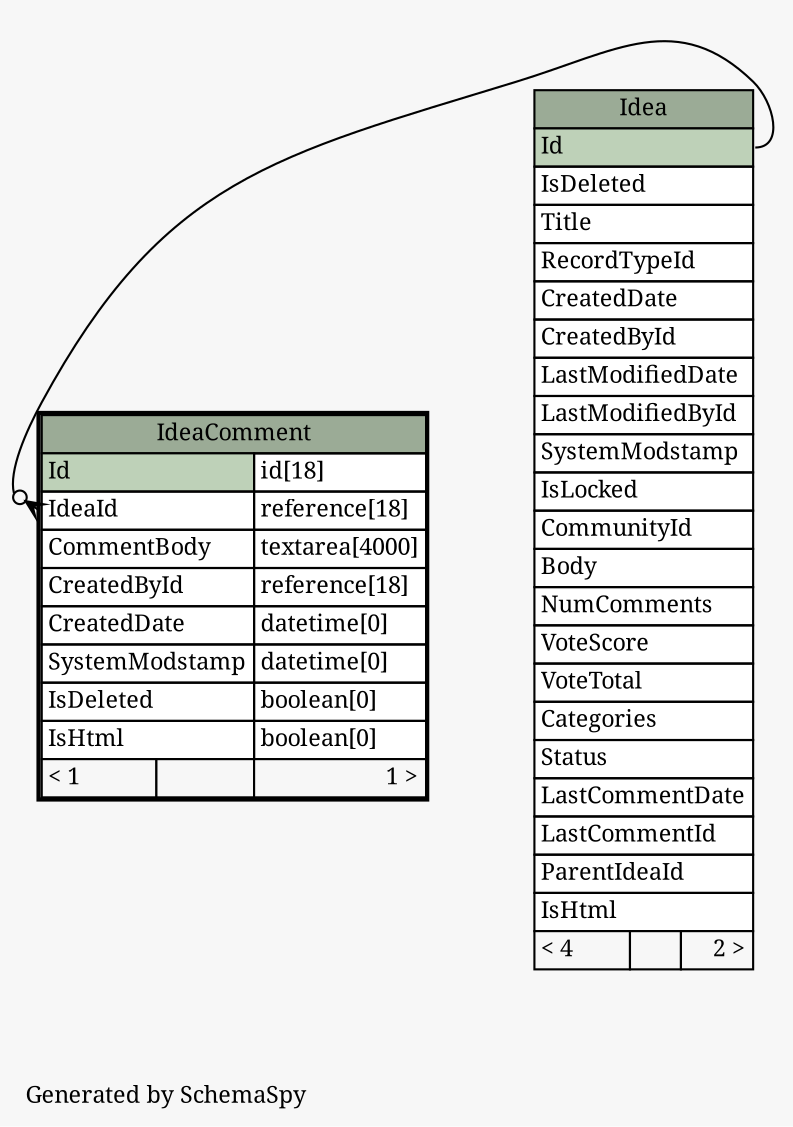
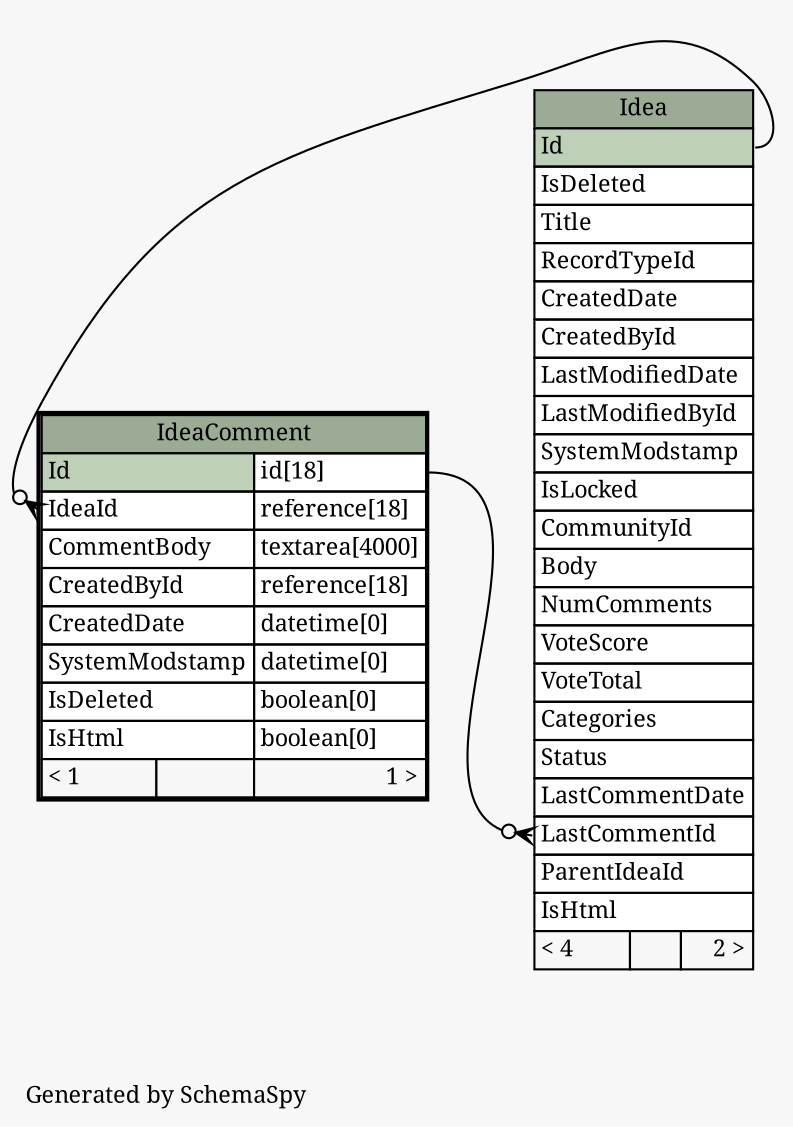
edge "IdeaComment" -> "Idea": added
